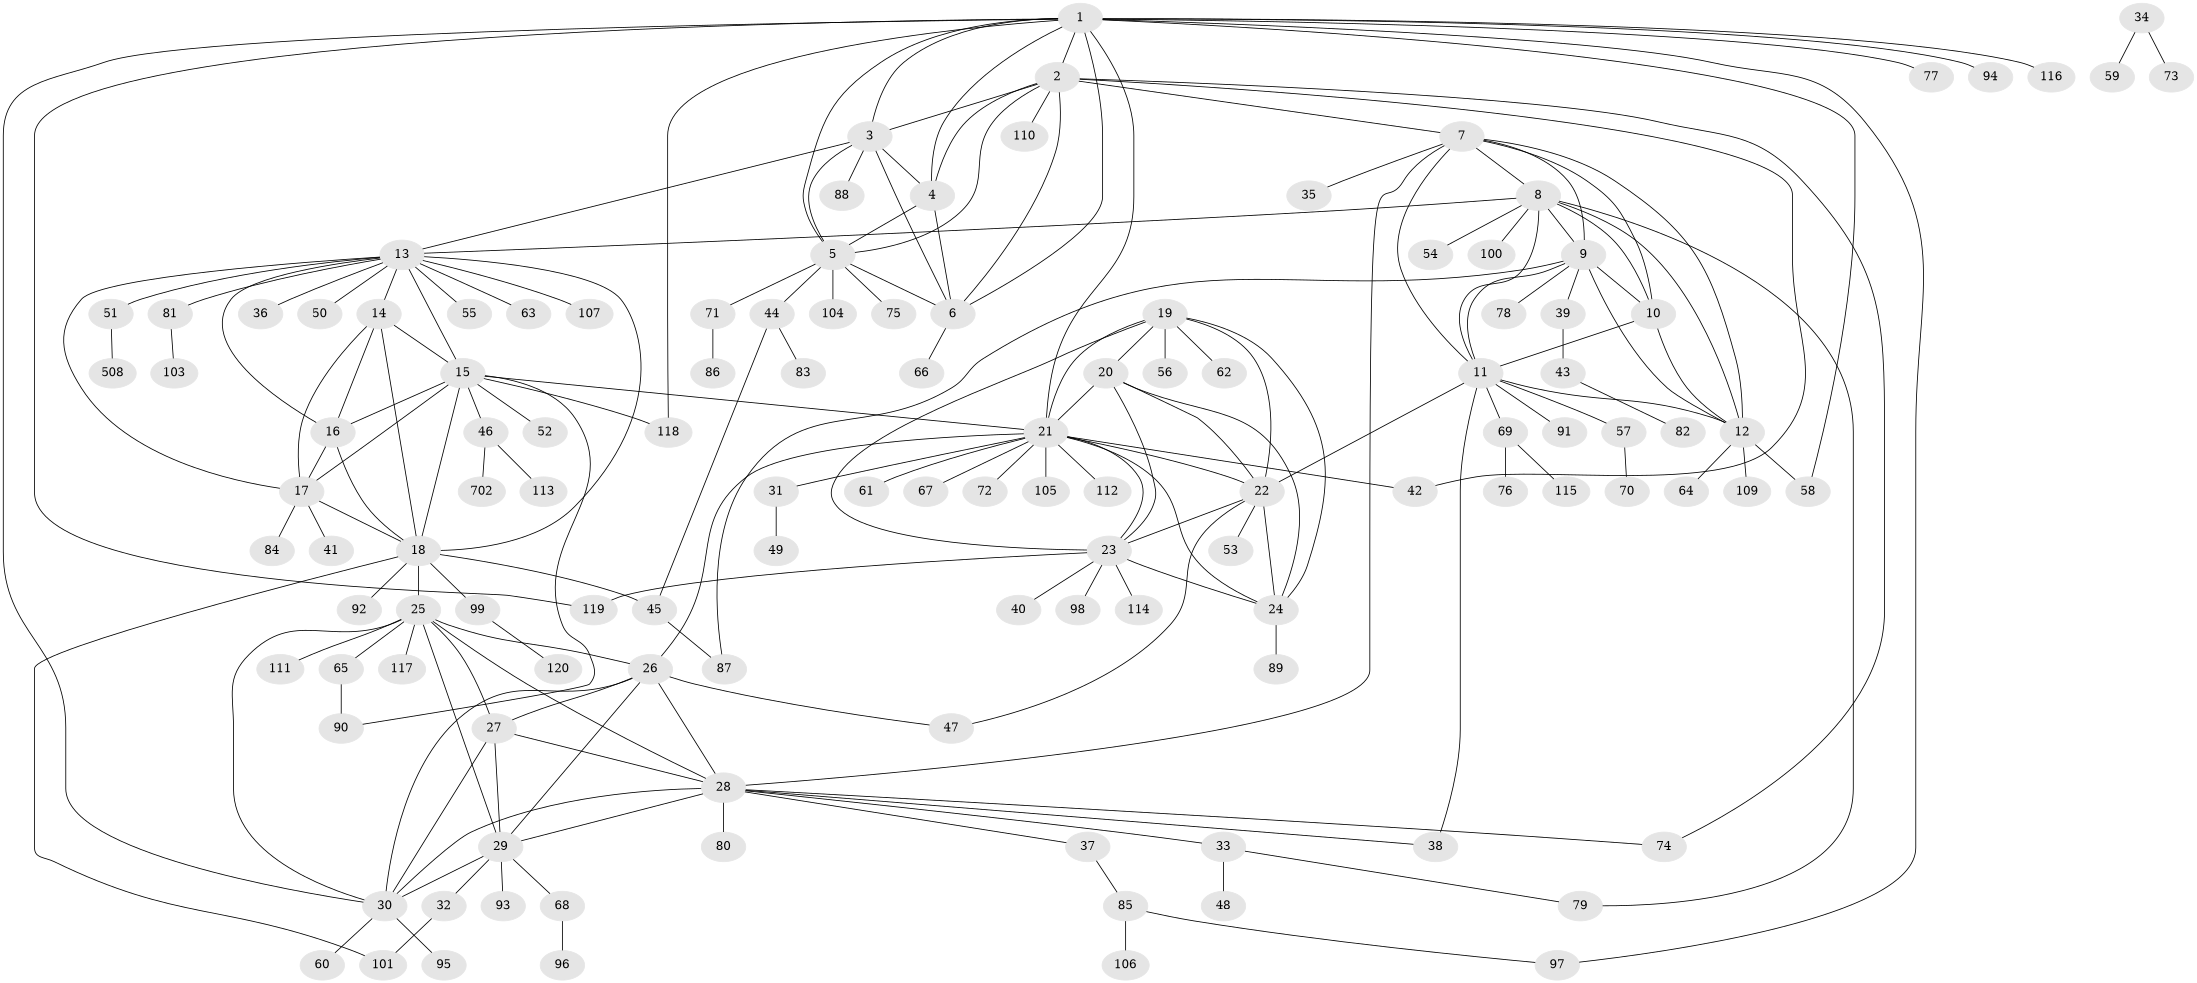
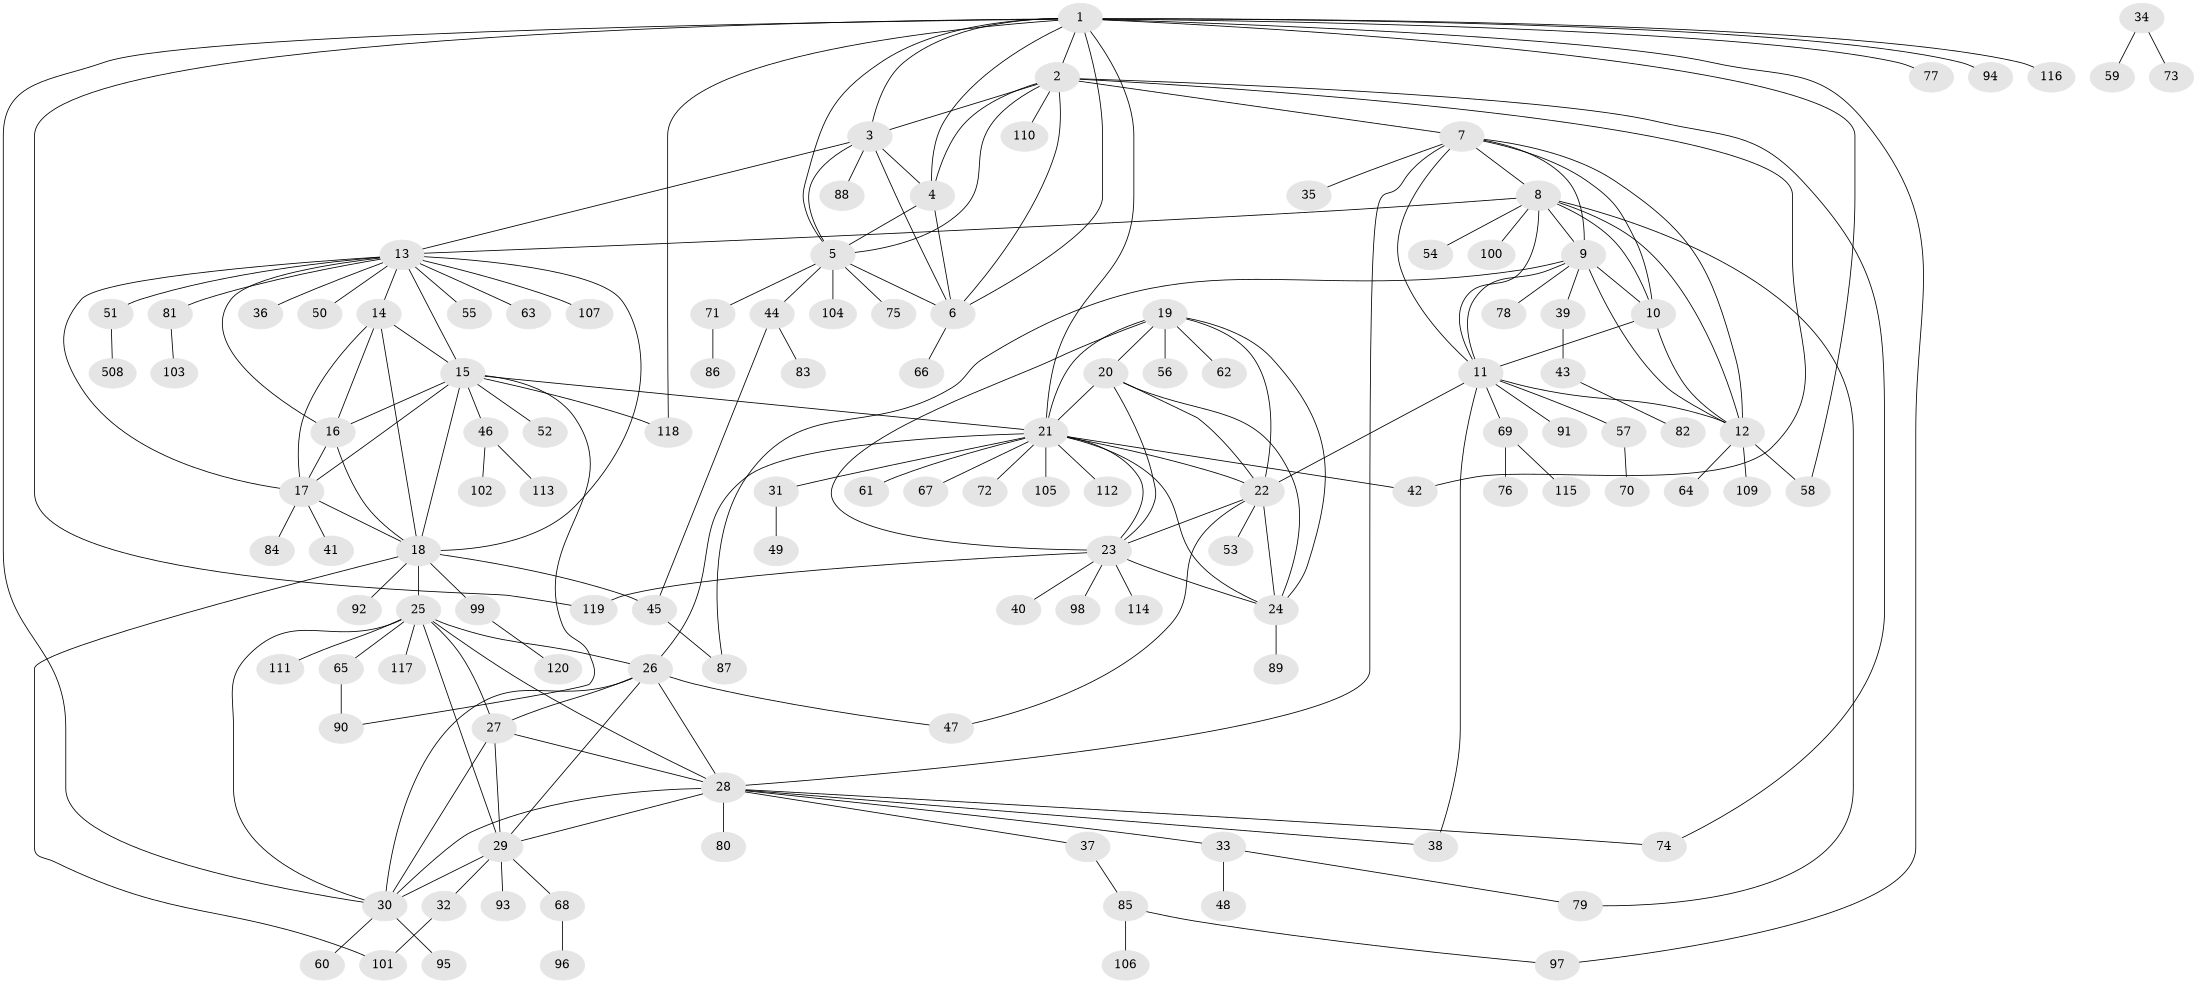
node "702": label "702" -> "102"
